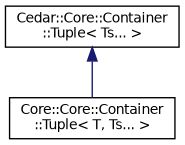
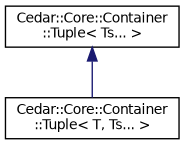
node "Core::Core::Container ::Tuple< T, Ts... >": label "Core::Core::Container ::Tuple< T, Ts... >" -> "Cedar::Core::Container ::Tuple< T, Ts... >"
